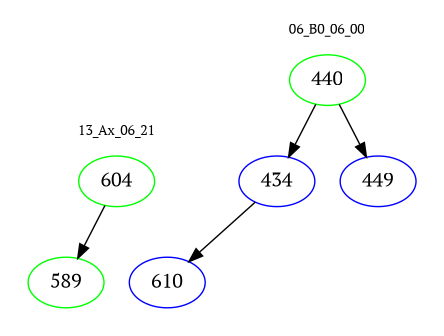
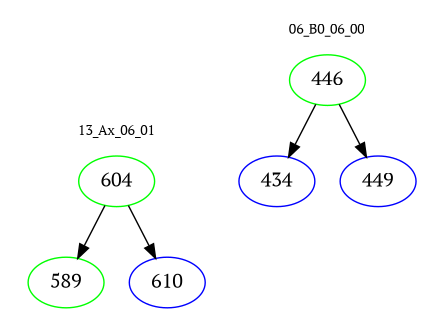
node "440": label "440" -> "446"
cluster "13_Ax_06_21": label "13_Ax_06_21" -> "13_Ax_06_01"
edge "434" -> "610": now "604" -> "610"
